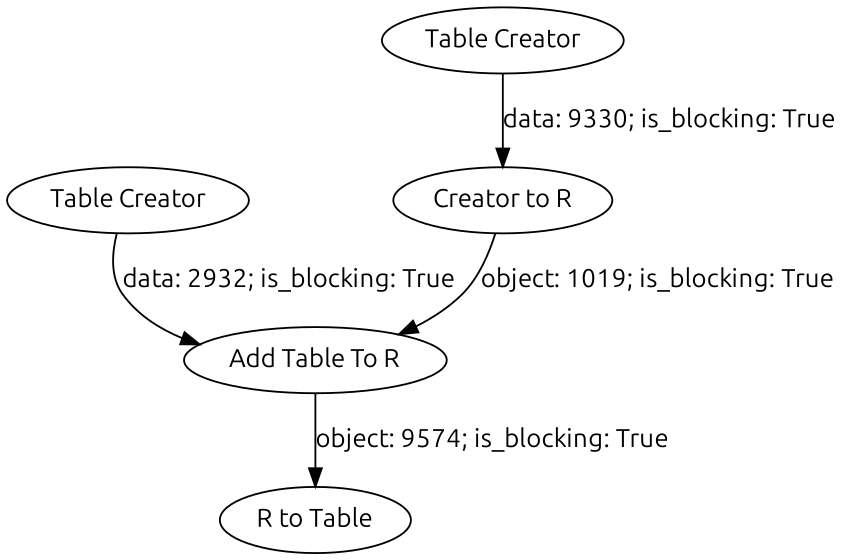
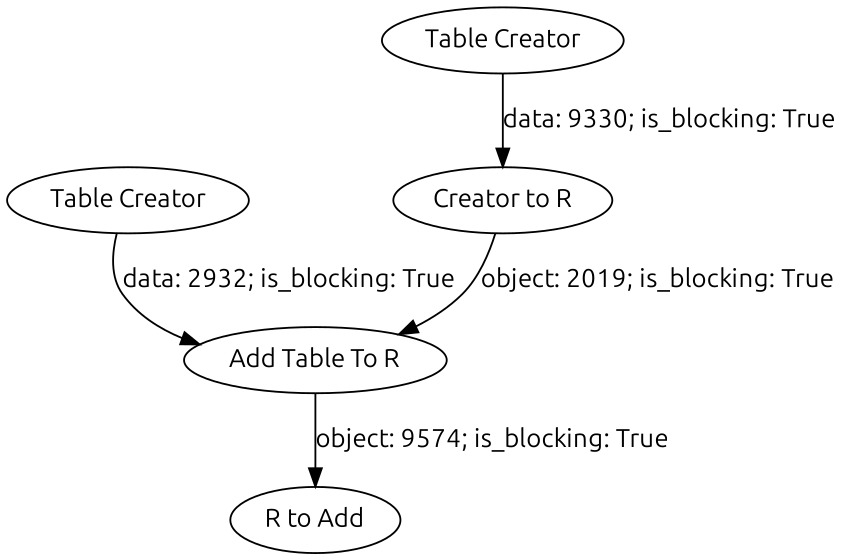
edge "Creator to R" -> "Add Table To R": label "object: 1019; is_blocking: True" -> "object: 2019; is_blocking: True"
node "R to Table": label "R to Table" -> "R to Add"
